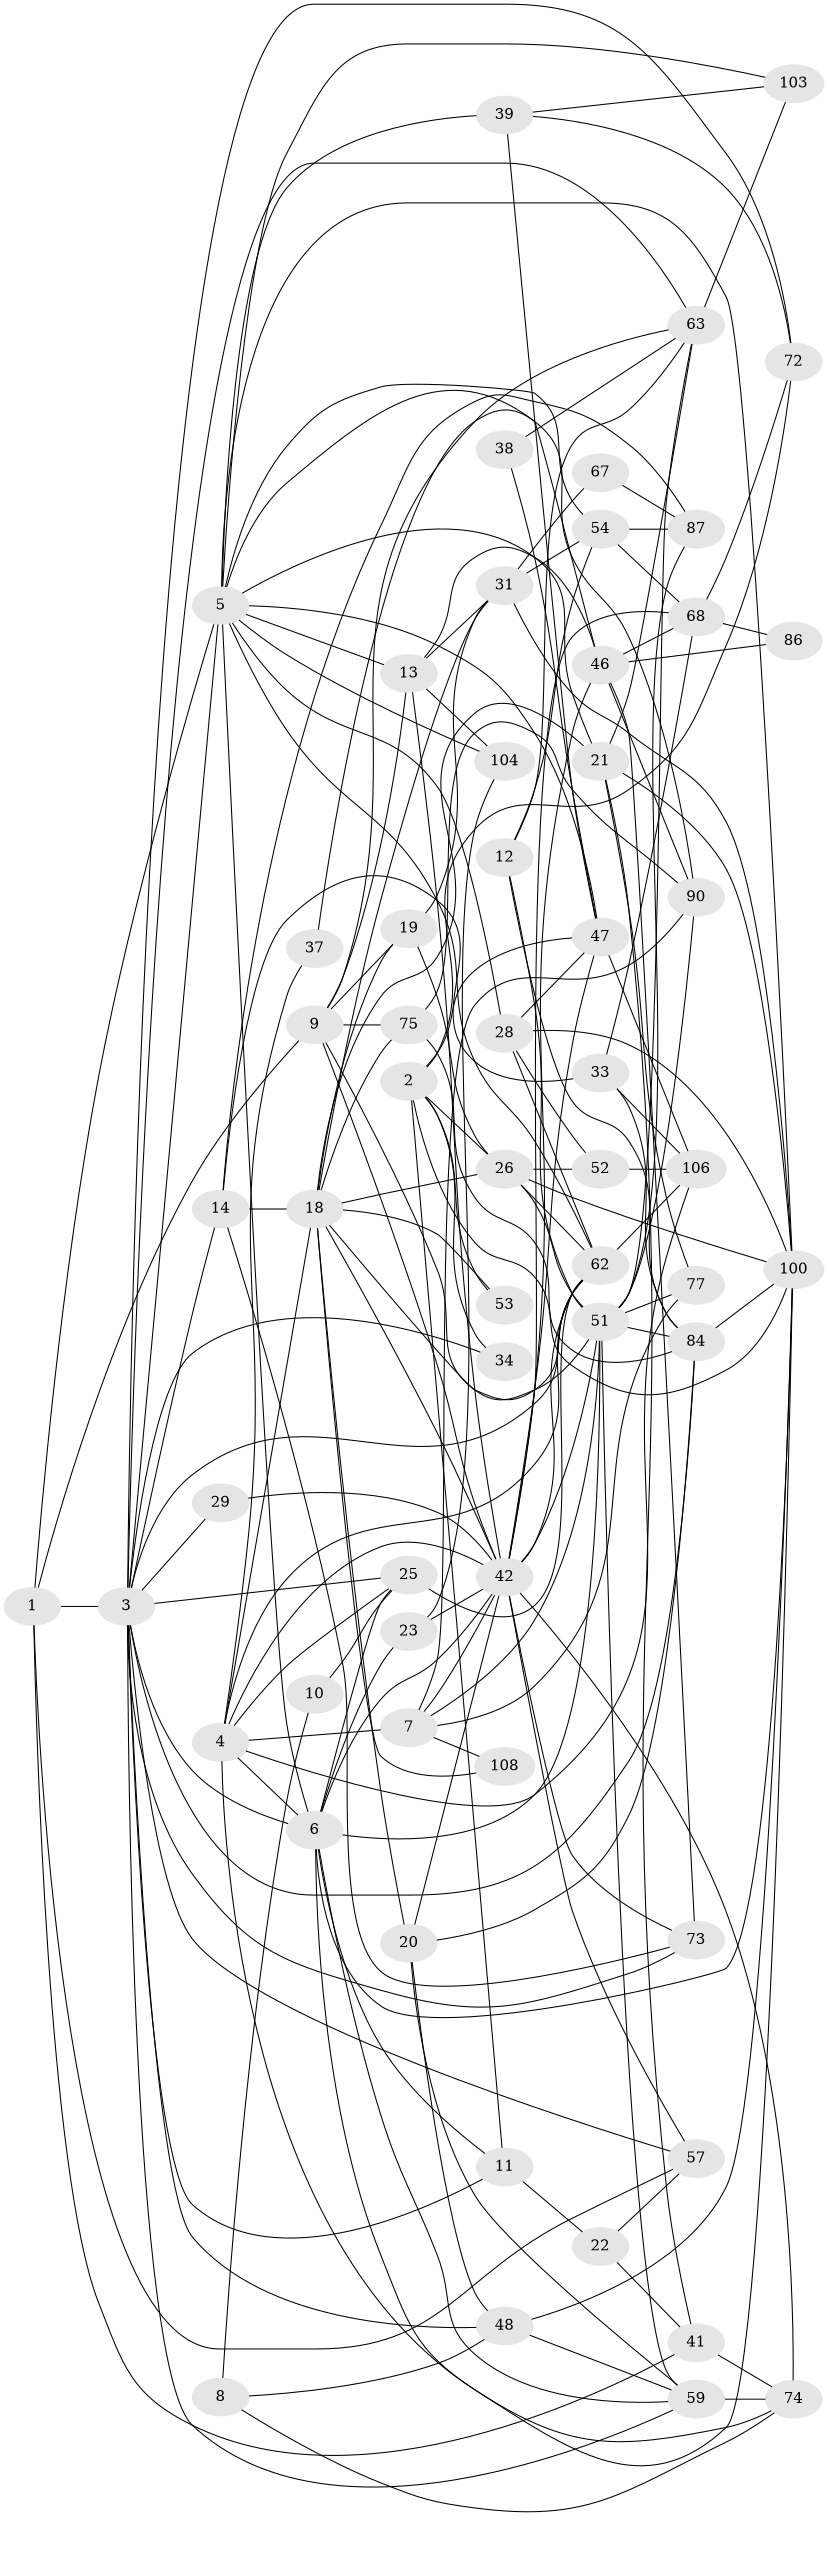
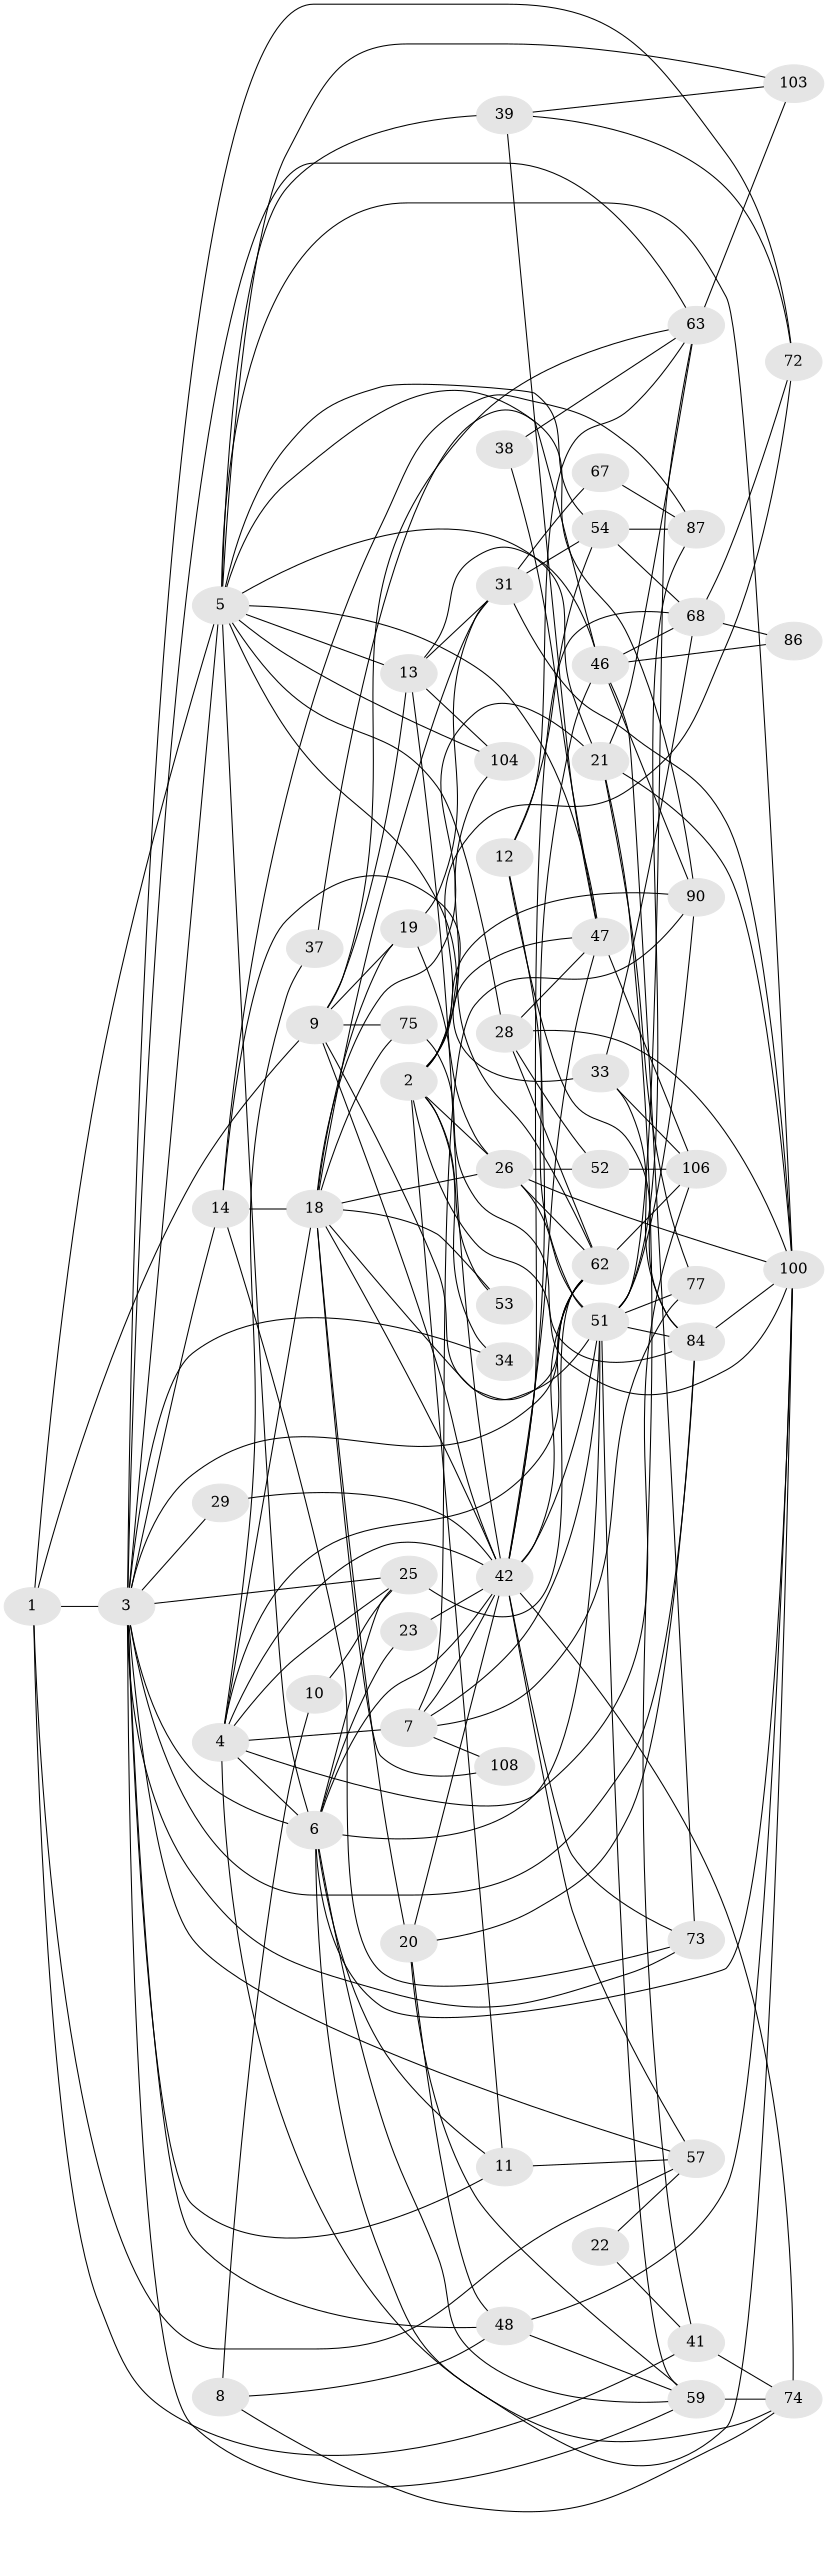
edge "90" -- "75": now "90" -- "2"
edge "104" -- "23": now "104" -- "2"
edge "11" -- "22": now "11" -- "57"
